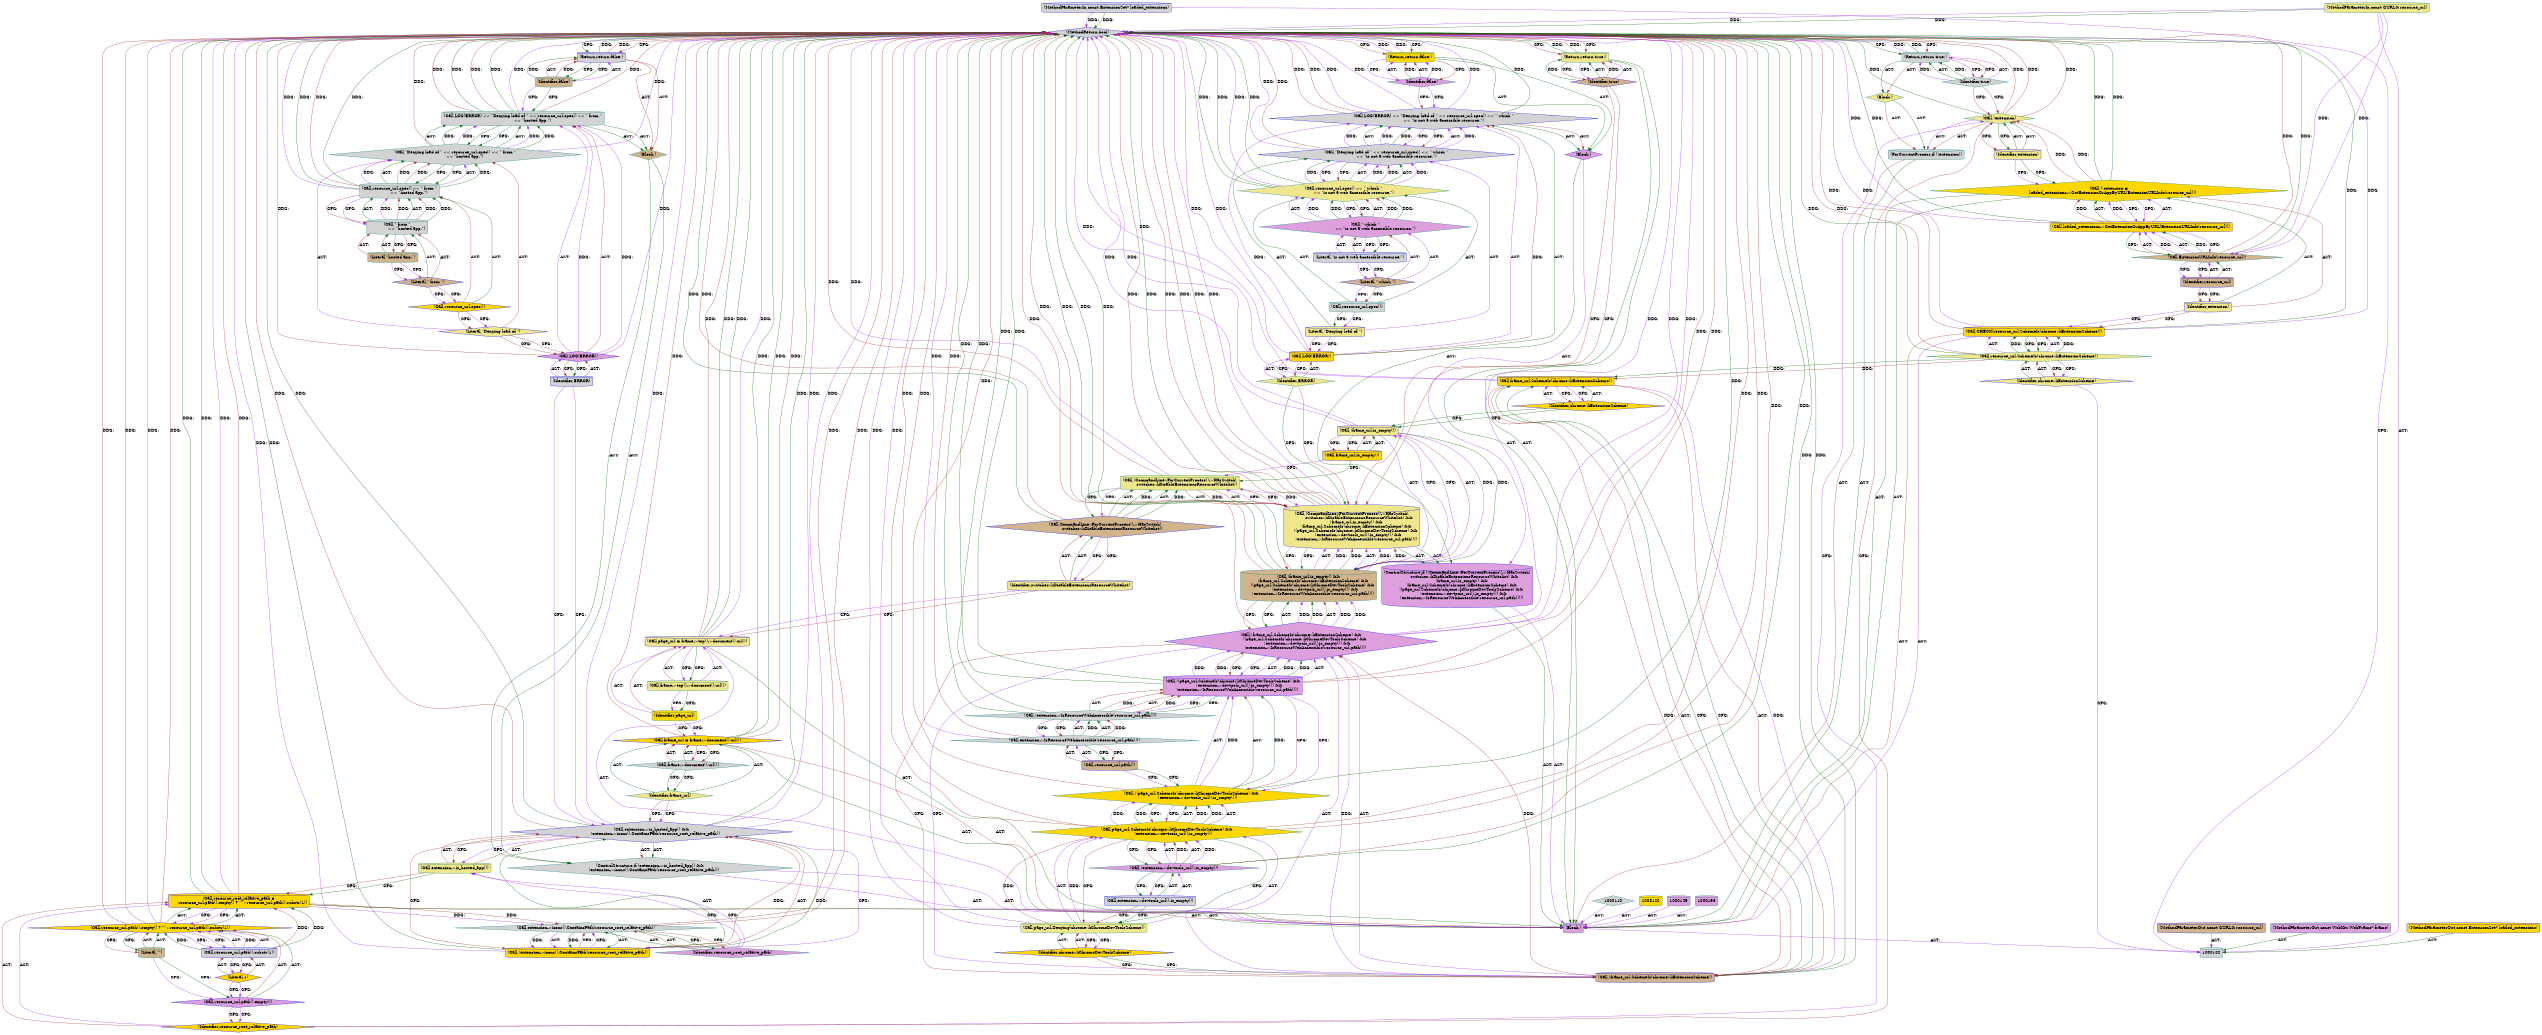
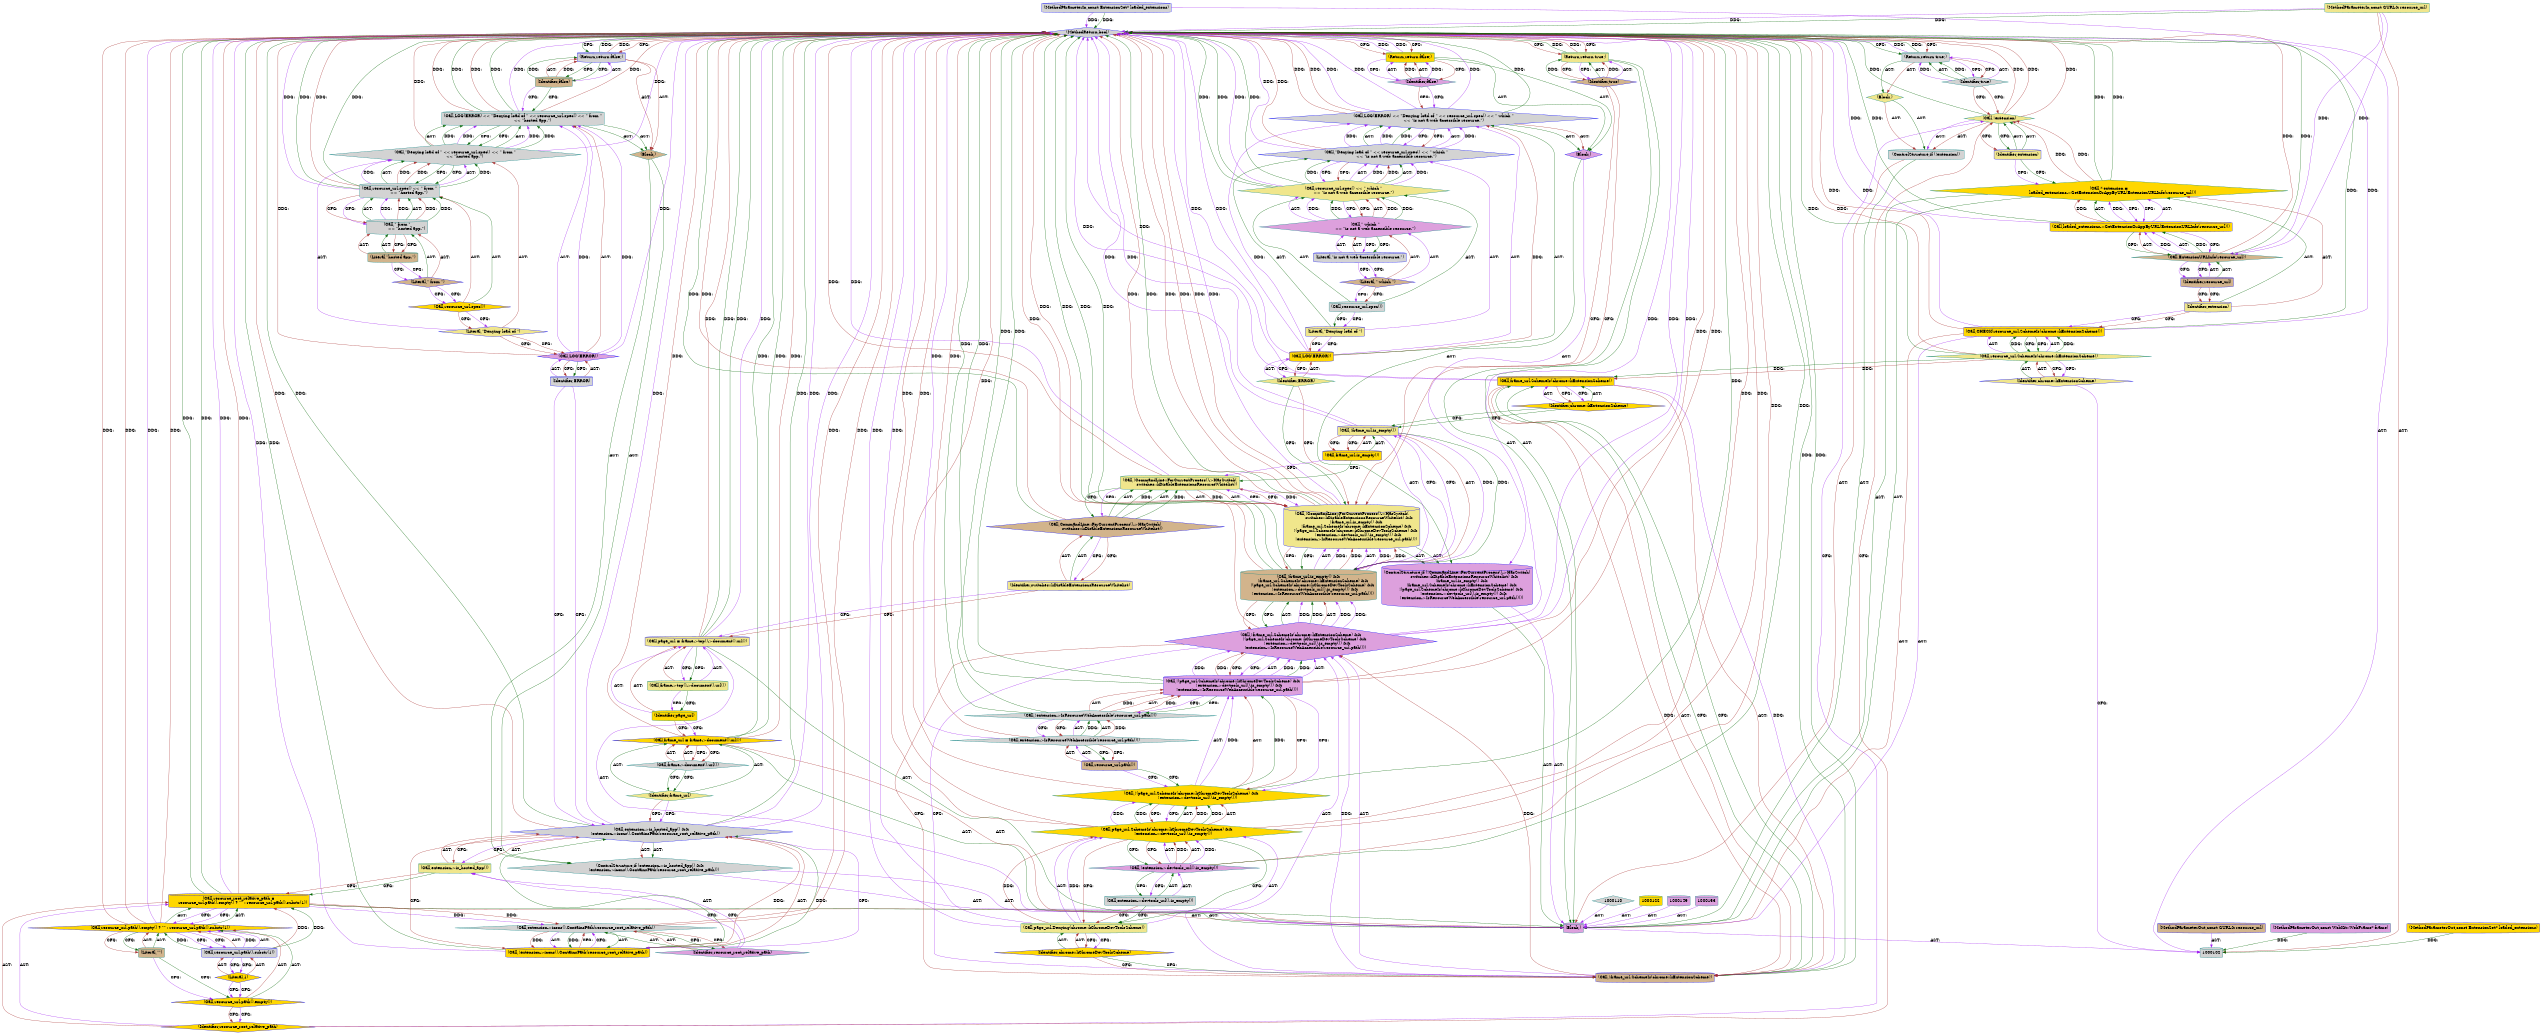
node "(ForCurrentProcess,if (!extension))": label "(ForCurrentProcess,if (!extension))" -> "(ControlStructure,if (!extension))"
edge "(MethodParameterIn,const ExtensionSet* loaded_extensions)" -> "1000102": label "CFG: " -> "AST: "
edge "(MethodParameterIn,const GURL& resource_url)" -> "1000102": color purple -> brown
node "(Call,extension->devtools_url().is_empty())": color blue -> teal
edge "(MethodParameterOut,const WebKit::WebFrame* frame)" -> "1000102": label "AST: " -> "DDG: "
edge "(MethodParameterOut,const ExtensionSet* loaded_extensions)" -> "1000102": label "AST: " -> "DDG: "
node "(Call,resource_url.path().empty())": fillcolor plum -> gold
